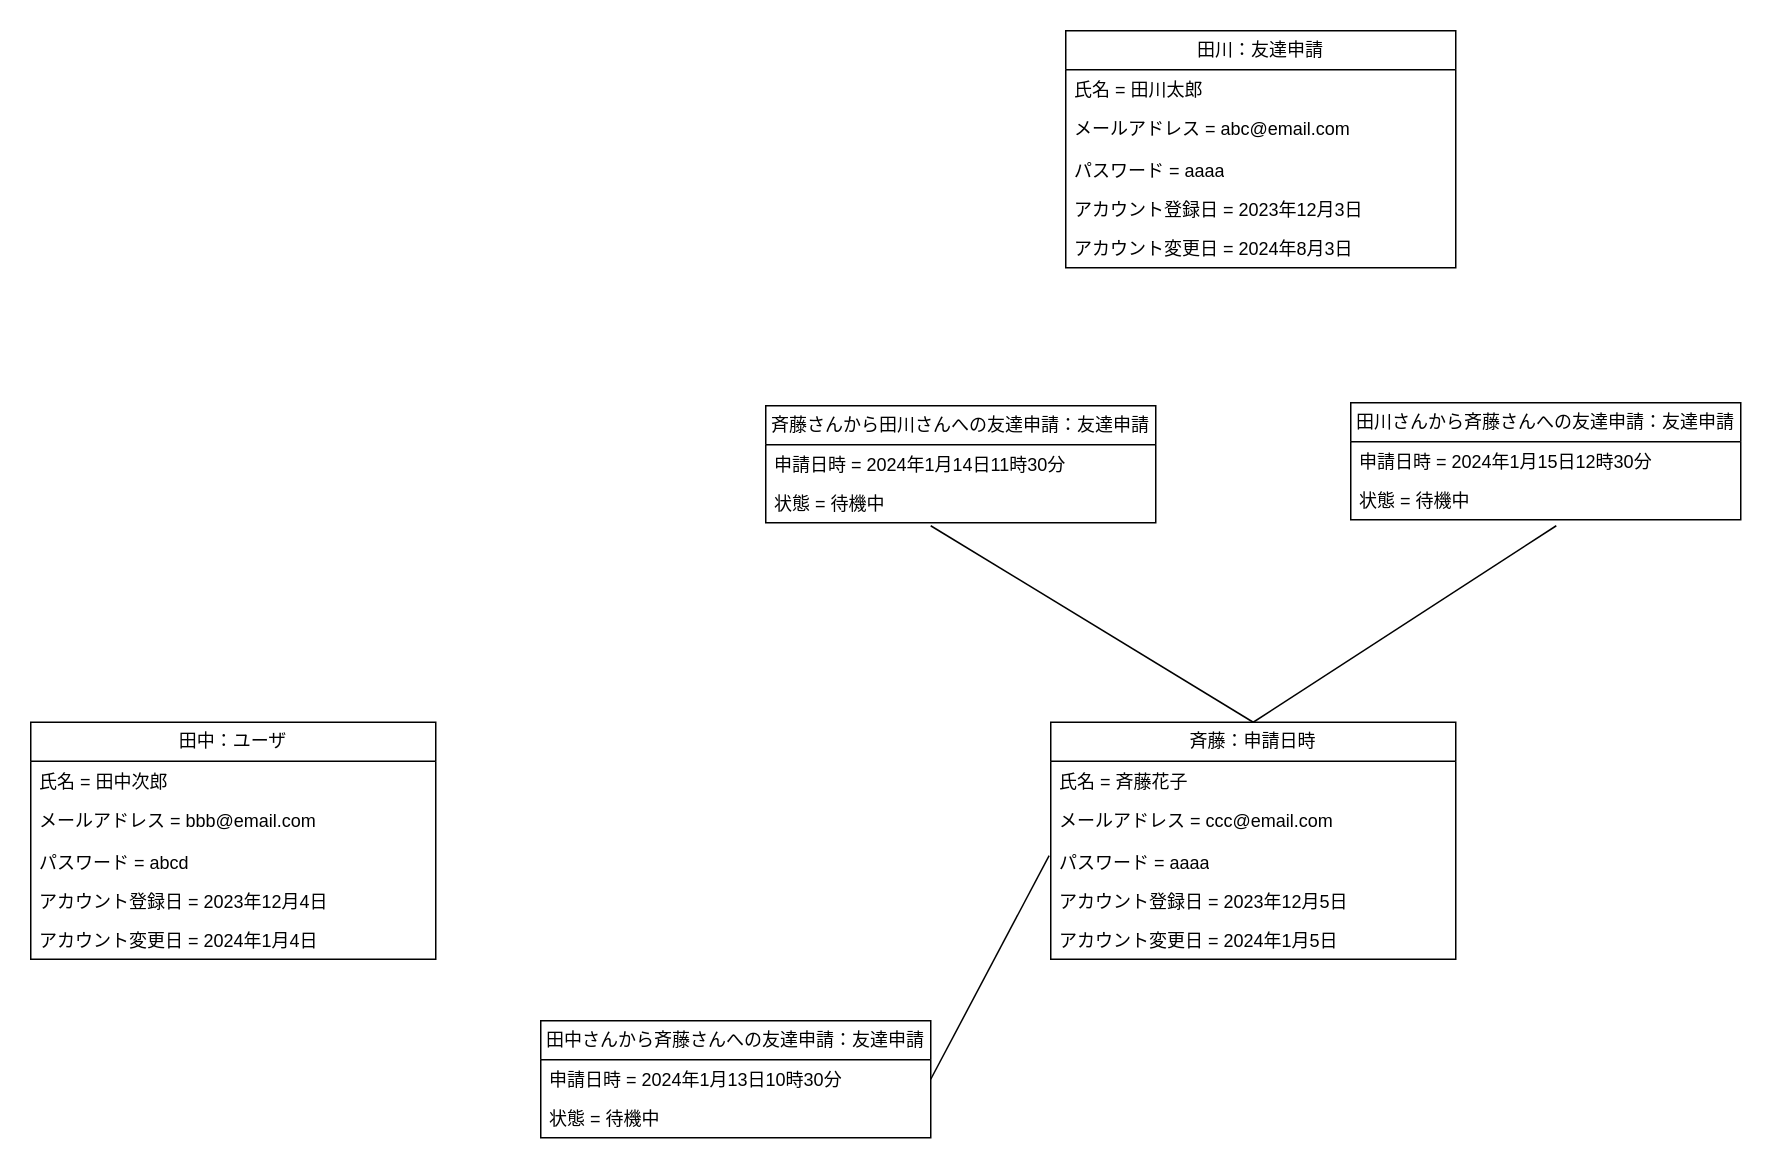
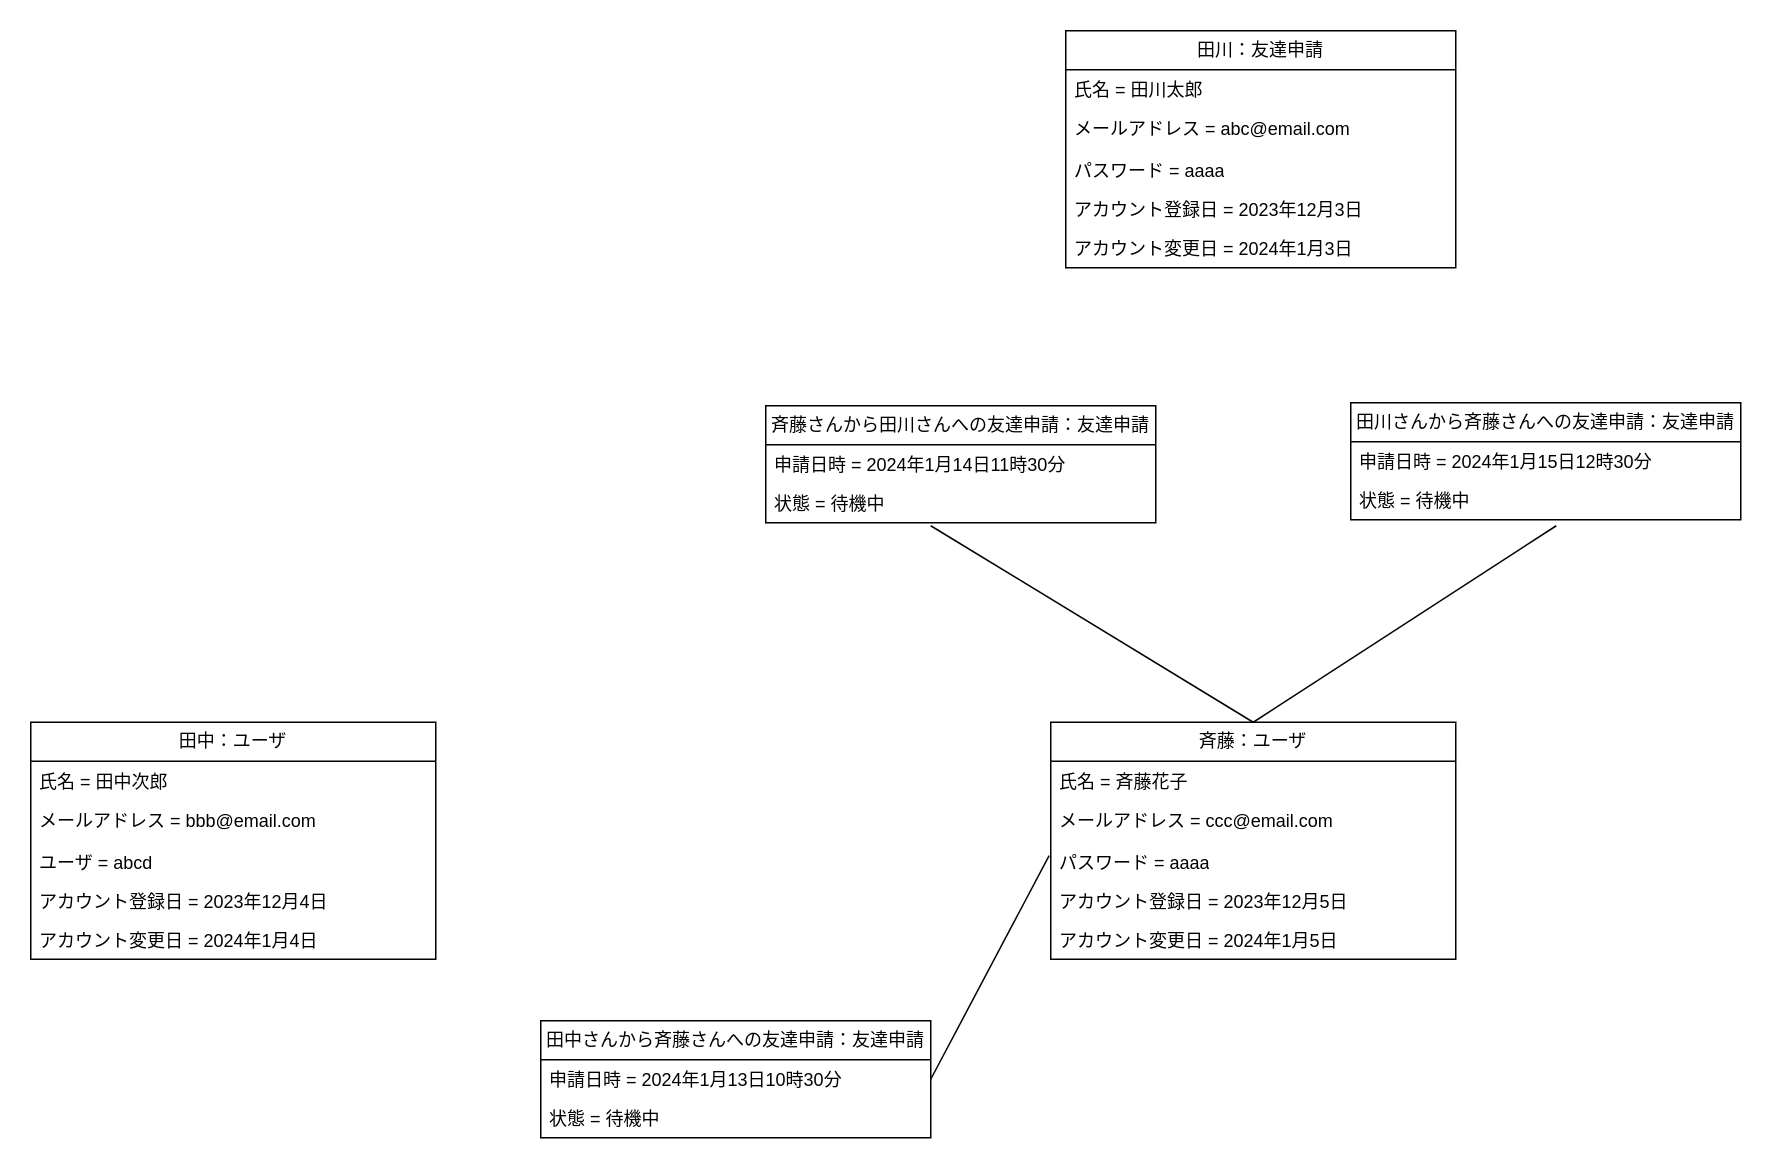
node "アカウント変更日 = 2024年8月3日": label "アカウント変更日 = 2024年8月3日" -> "アカウント変更日 = 2024年1月3日"
node "斉藤：申請日時": label "斉藤：申請日時" -> "斉藤：ユーザ"
node "パスワード = abcd": label "パスワード = abcd" -> "ユーザ = abcd"
